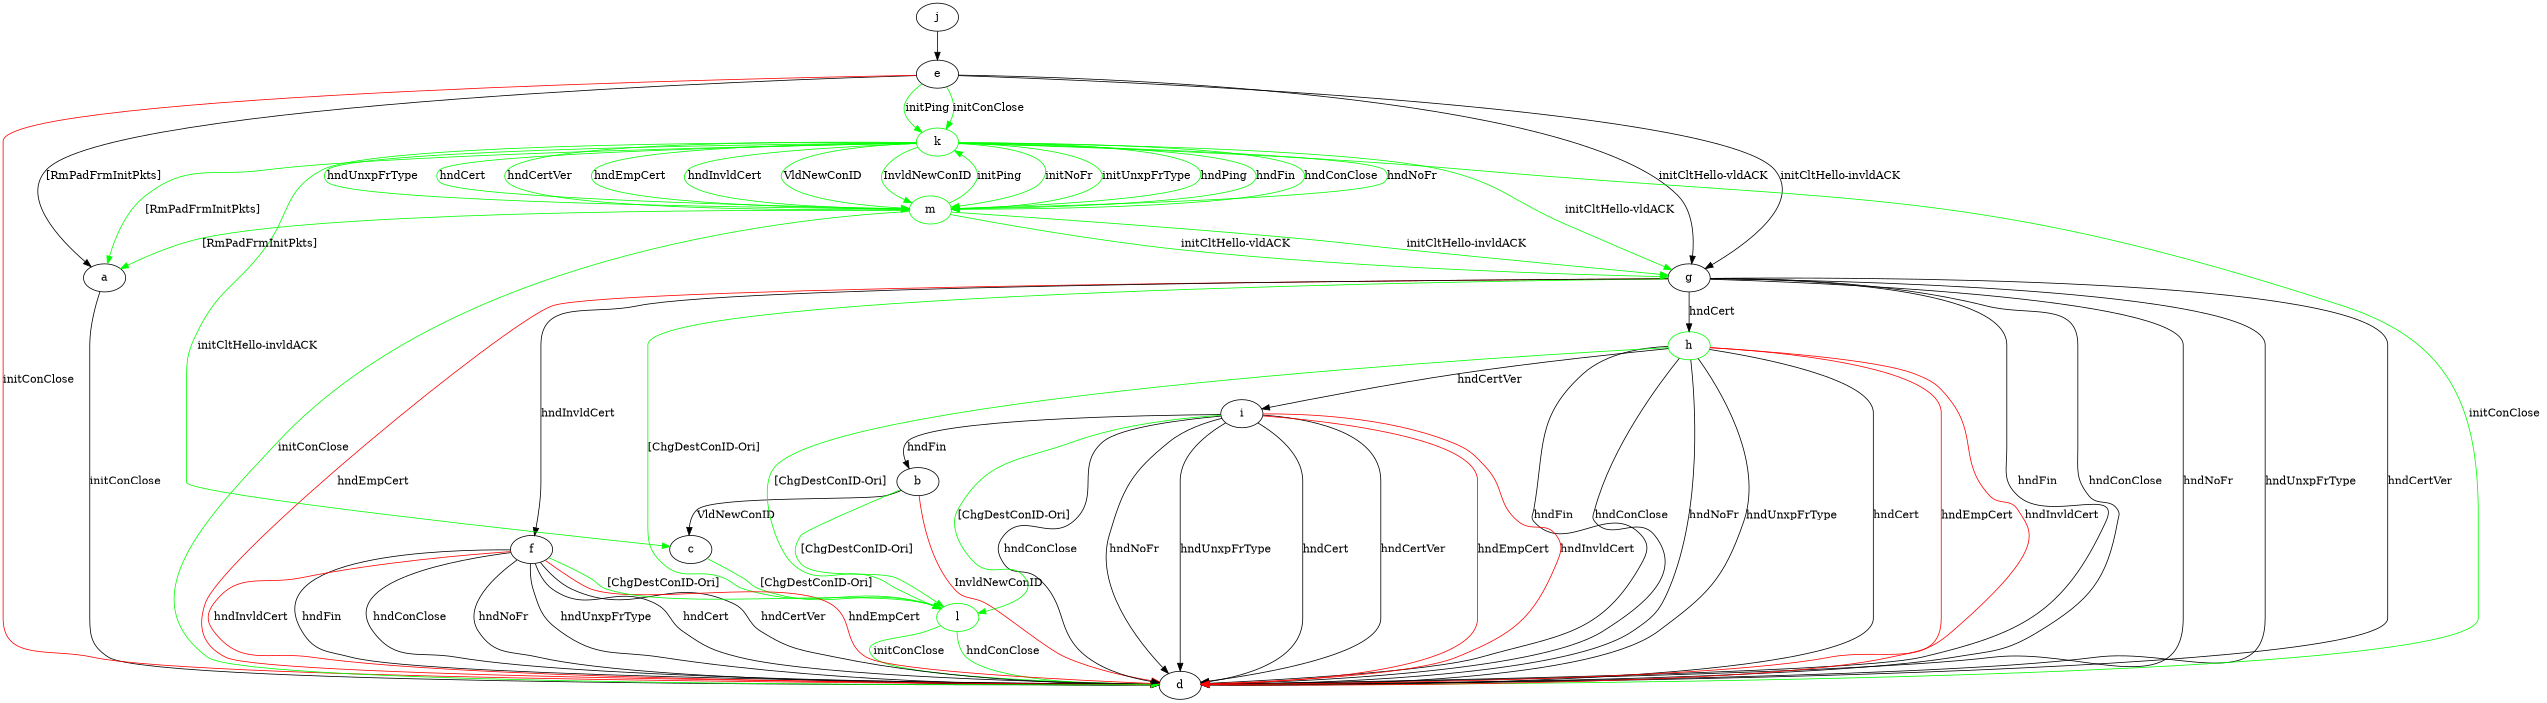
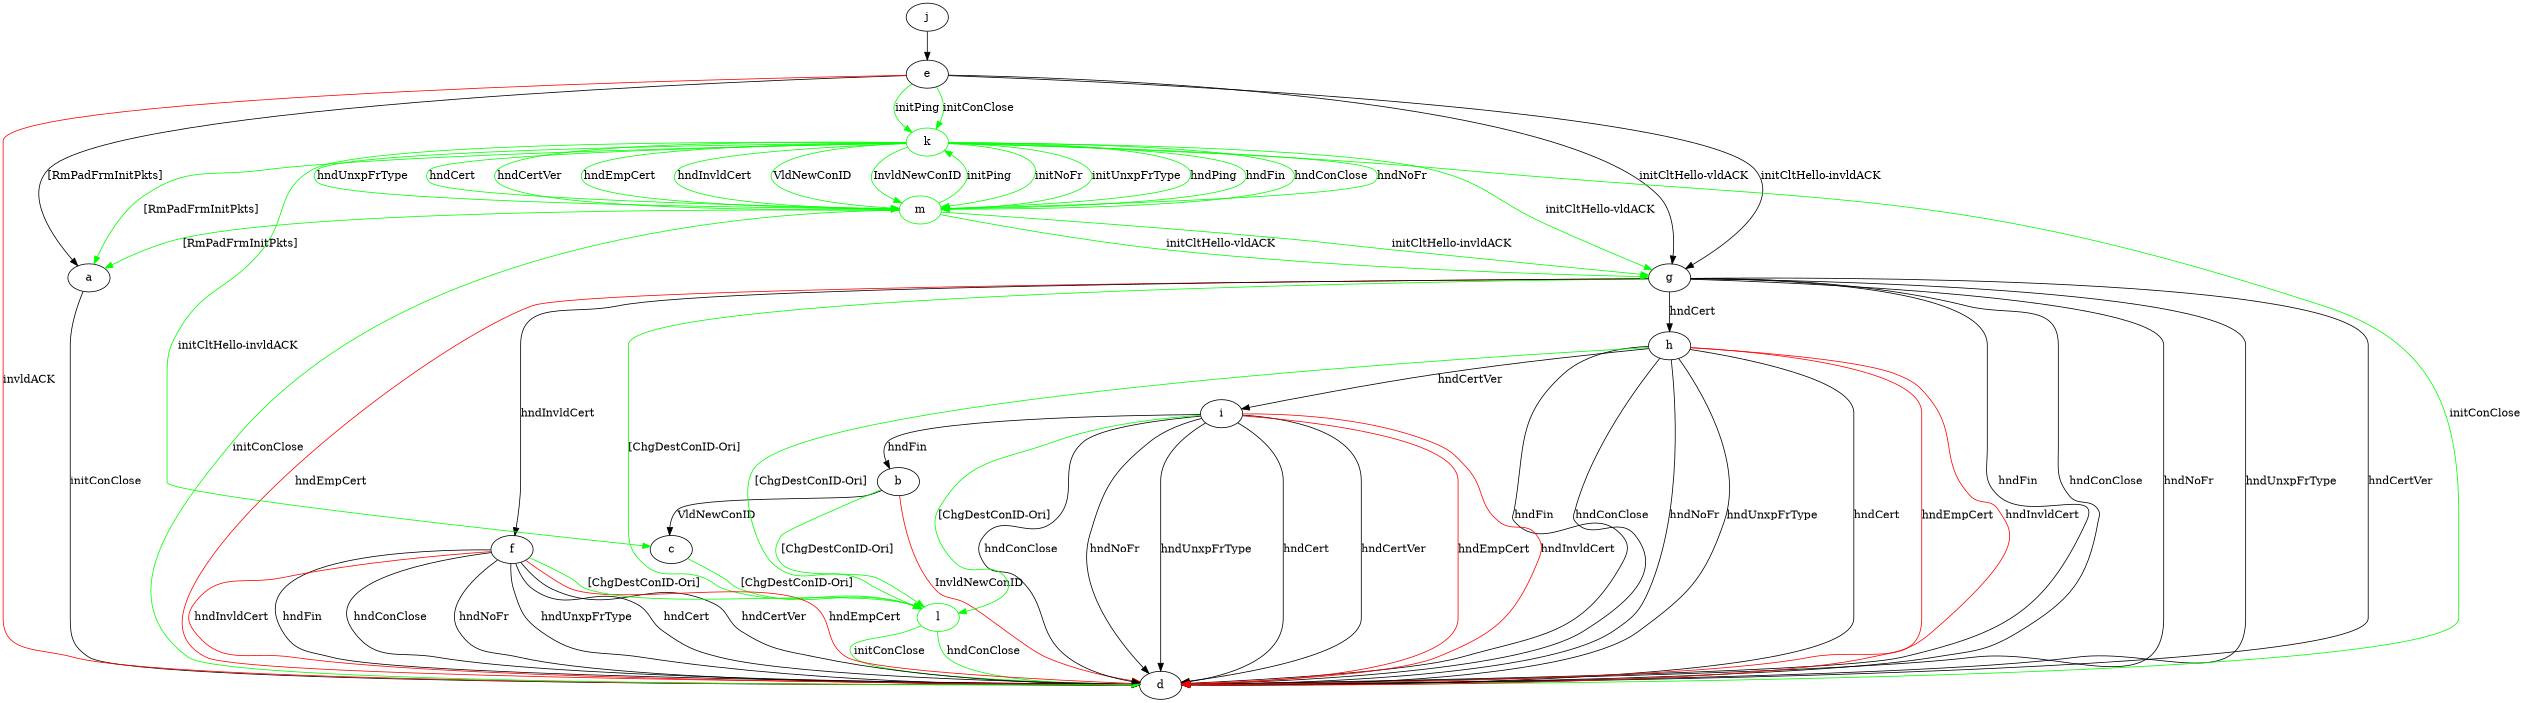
node "h": color green -> black
edge "e" -> "d": label "initConClose " -> "invldACK "
